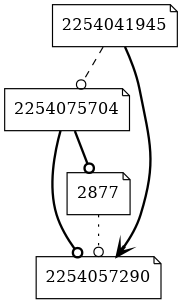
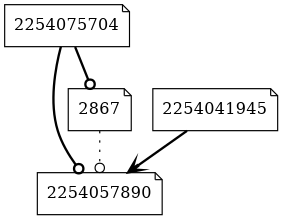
edge "2254041945" -> "2254075704": removed
node "2877": label "2877" -> "2867"
node "2254057290": label "2254057290" -> "2254057890"
